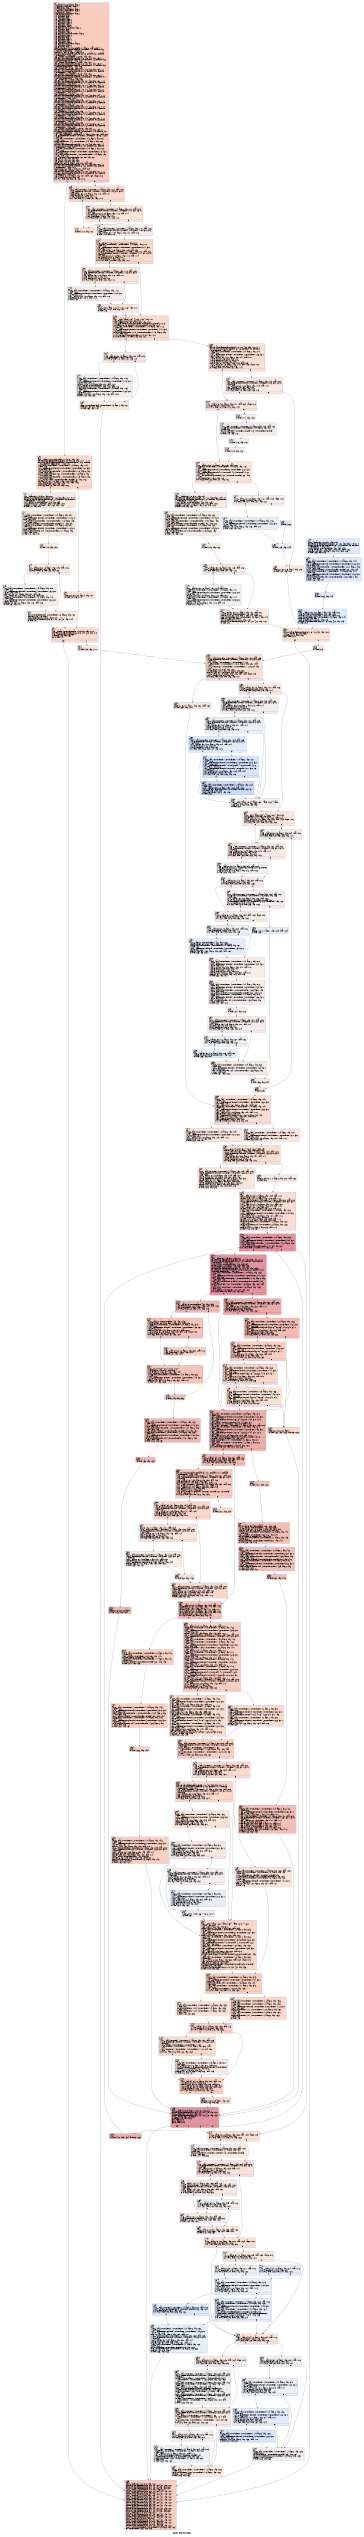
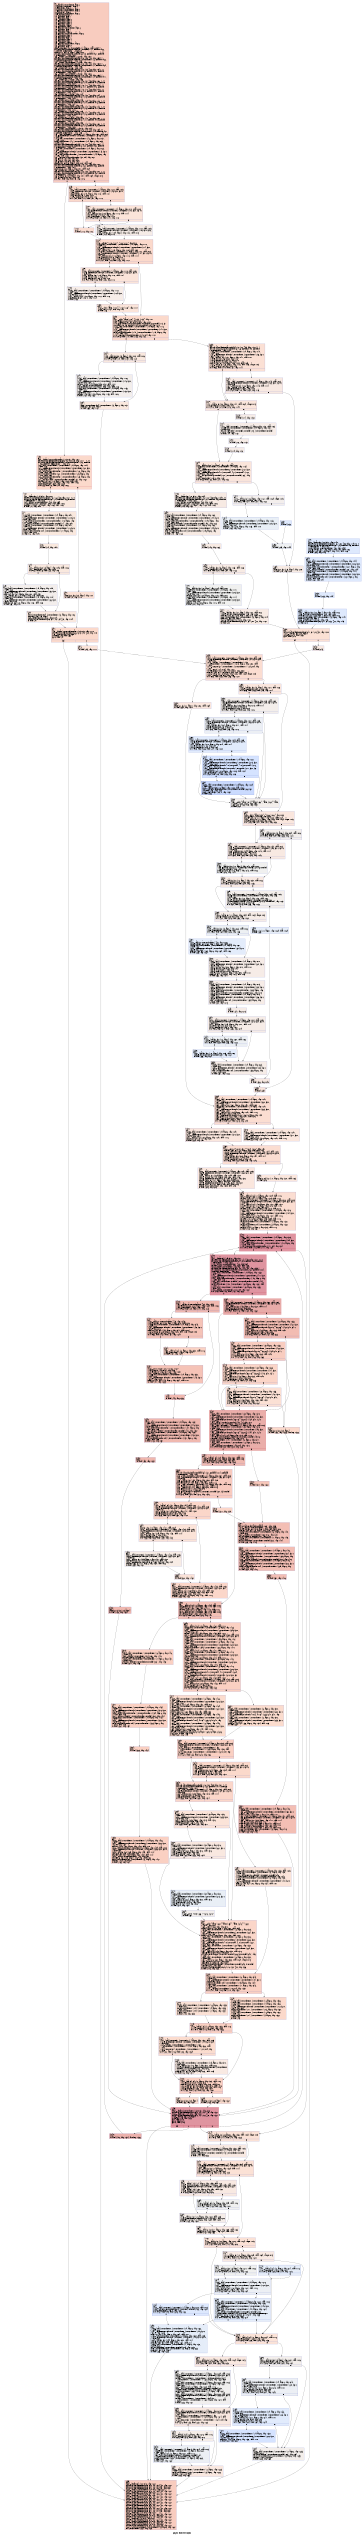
node "%666:": removed
node "%734:": added
